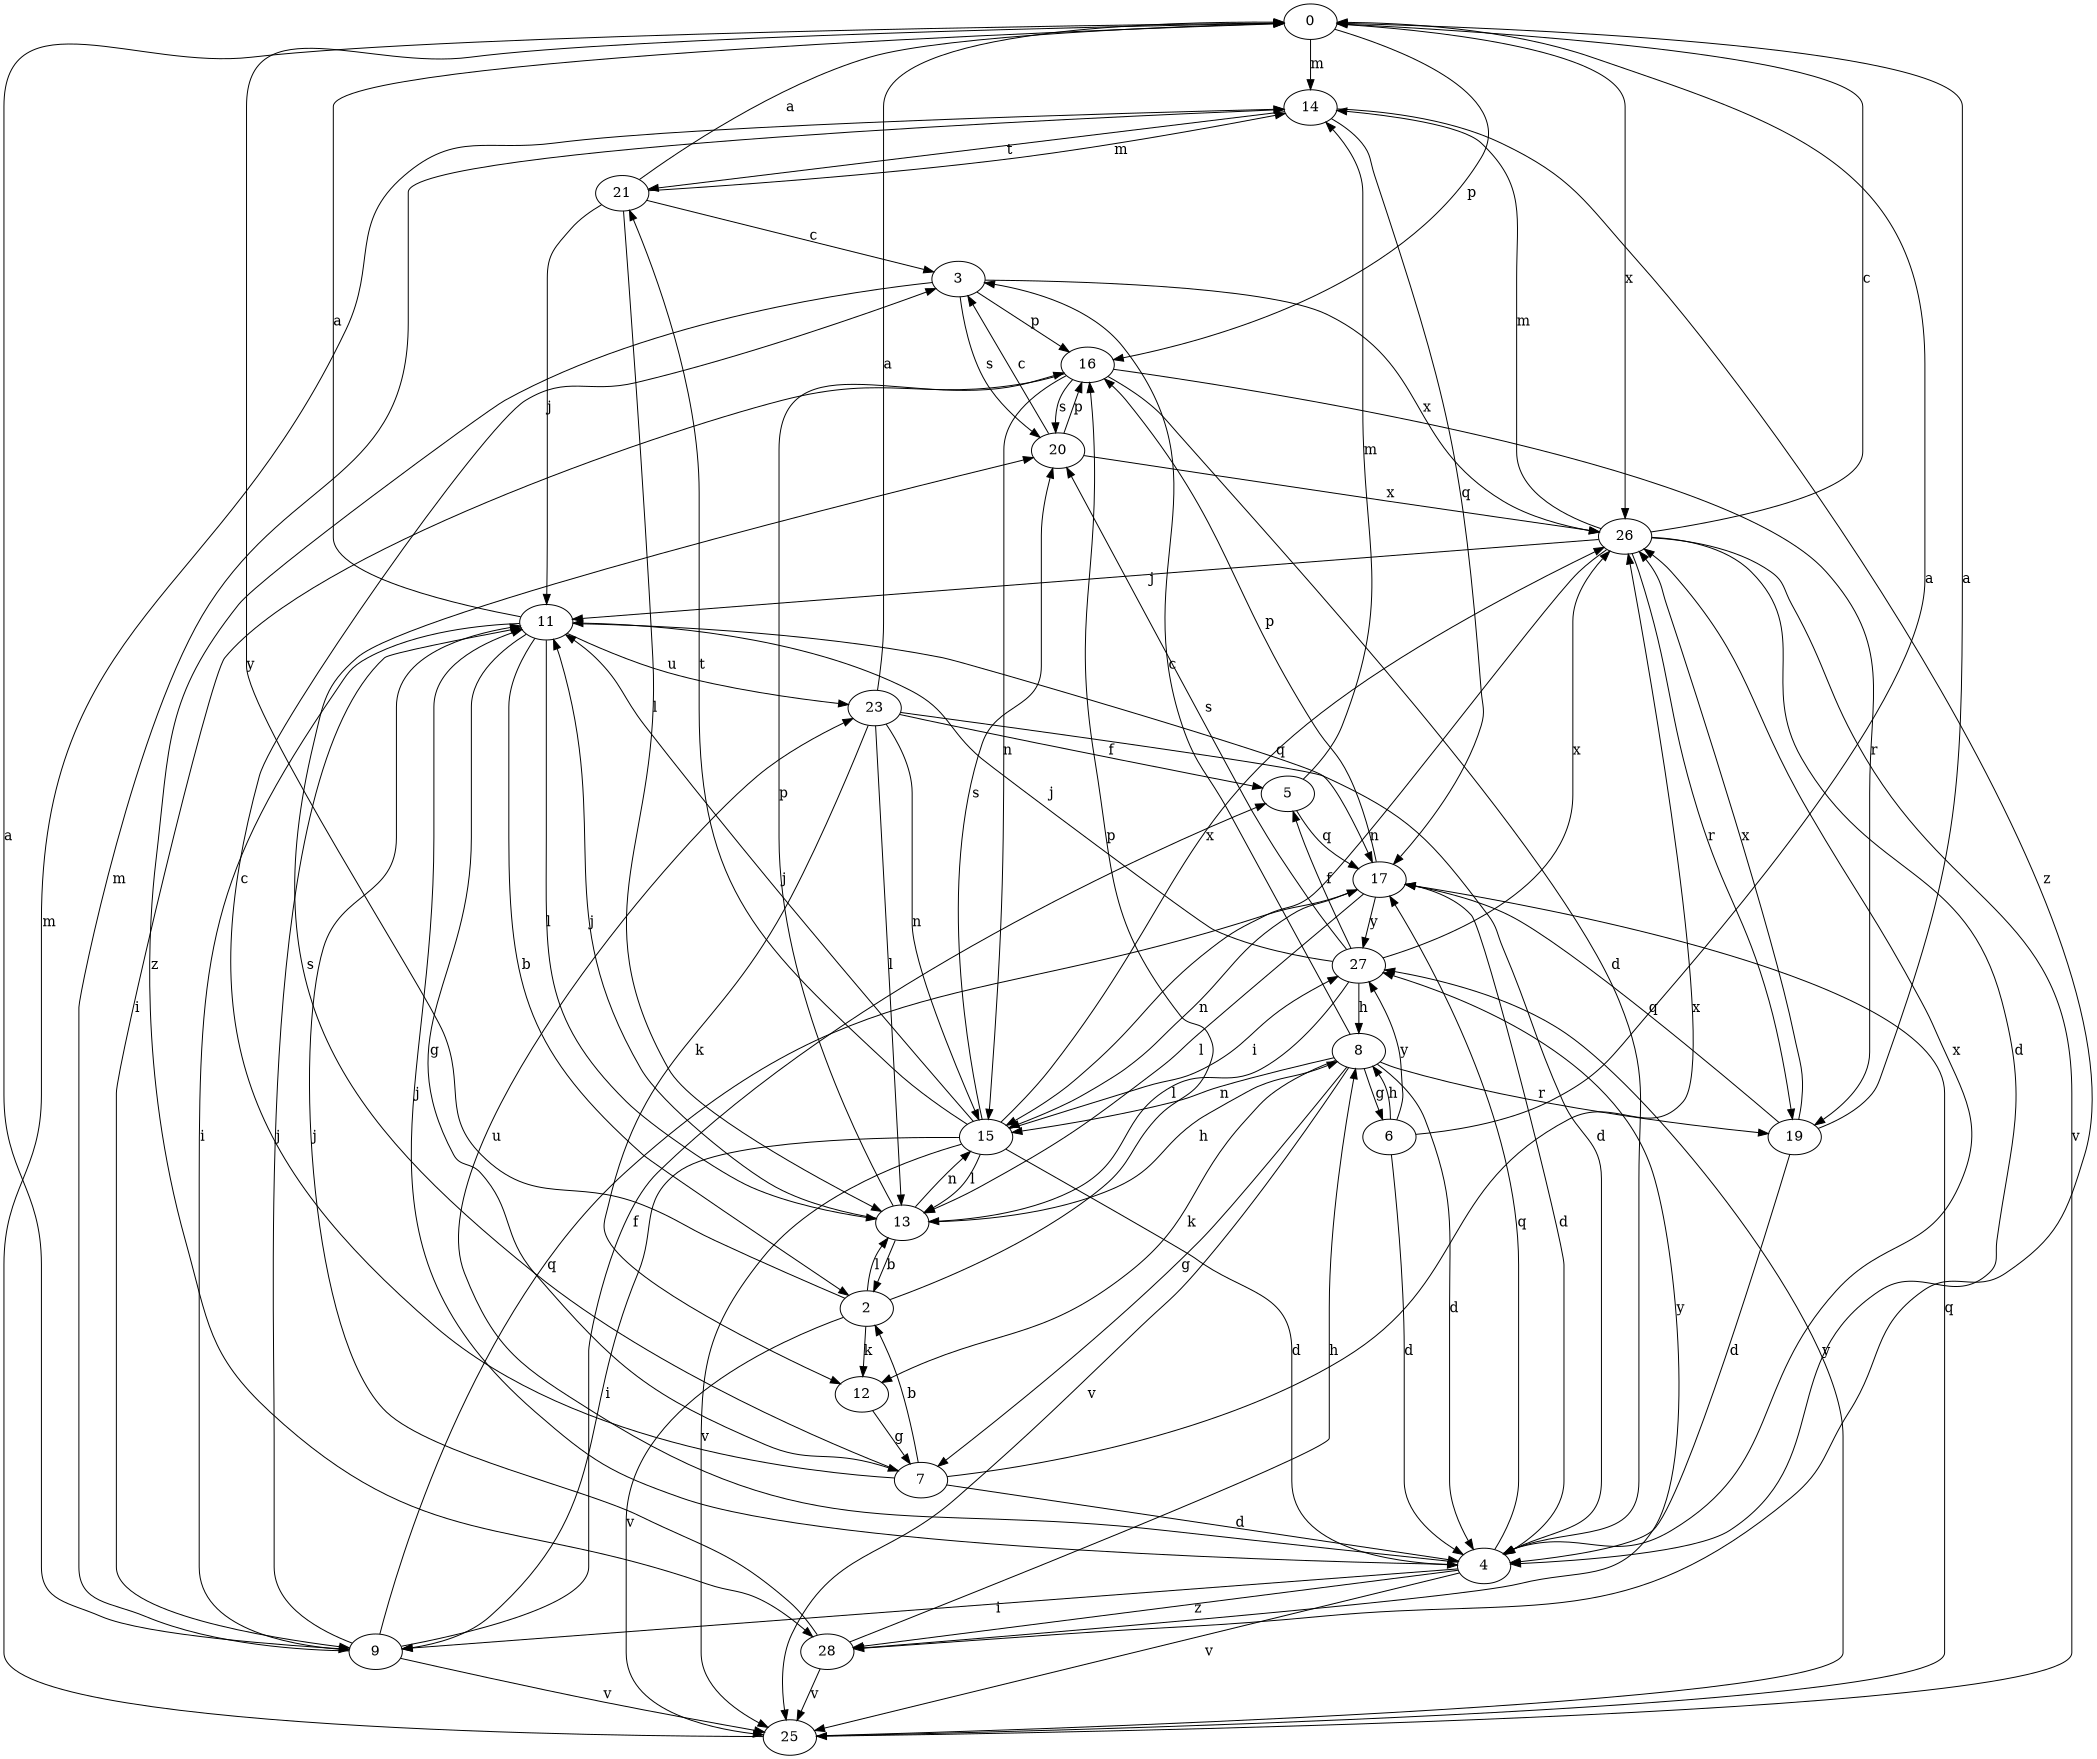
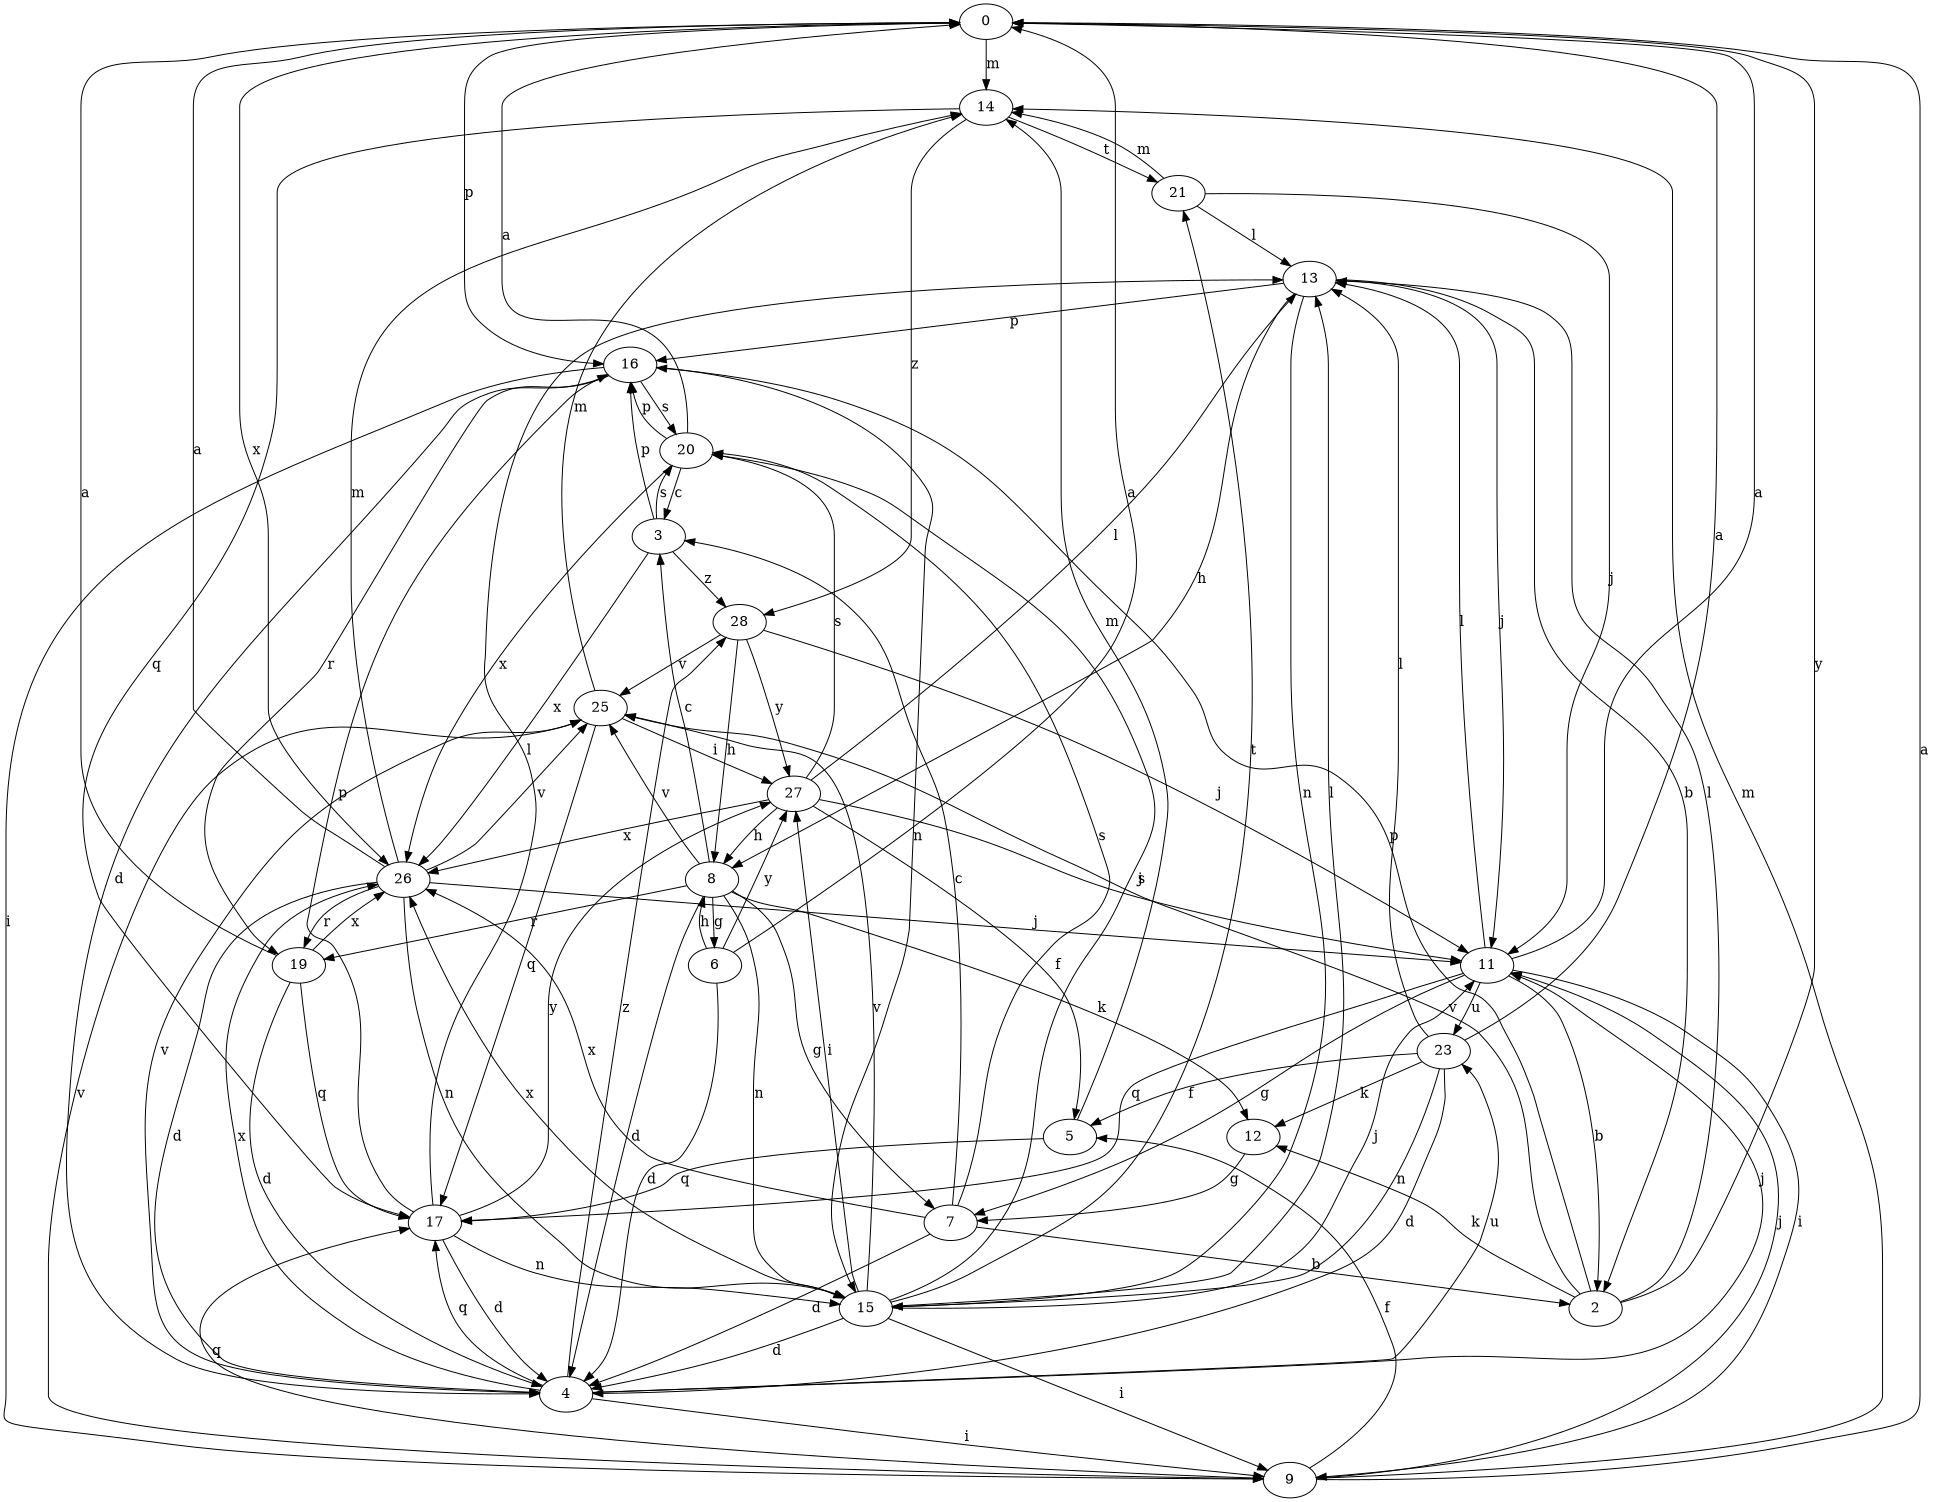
edge "21" -> "0": now "20" -> "0"
edge "21" -> "3": removed, label "c"
edge "26" -> "0": label "c" -> "a"
edge "25" -> "27": label "y" -> "i"
